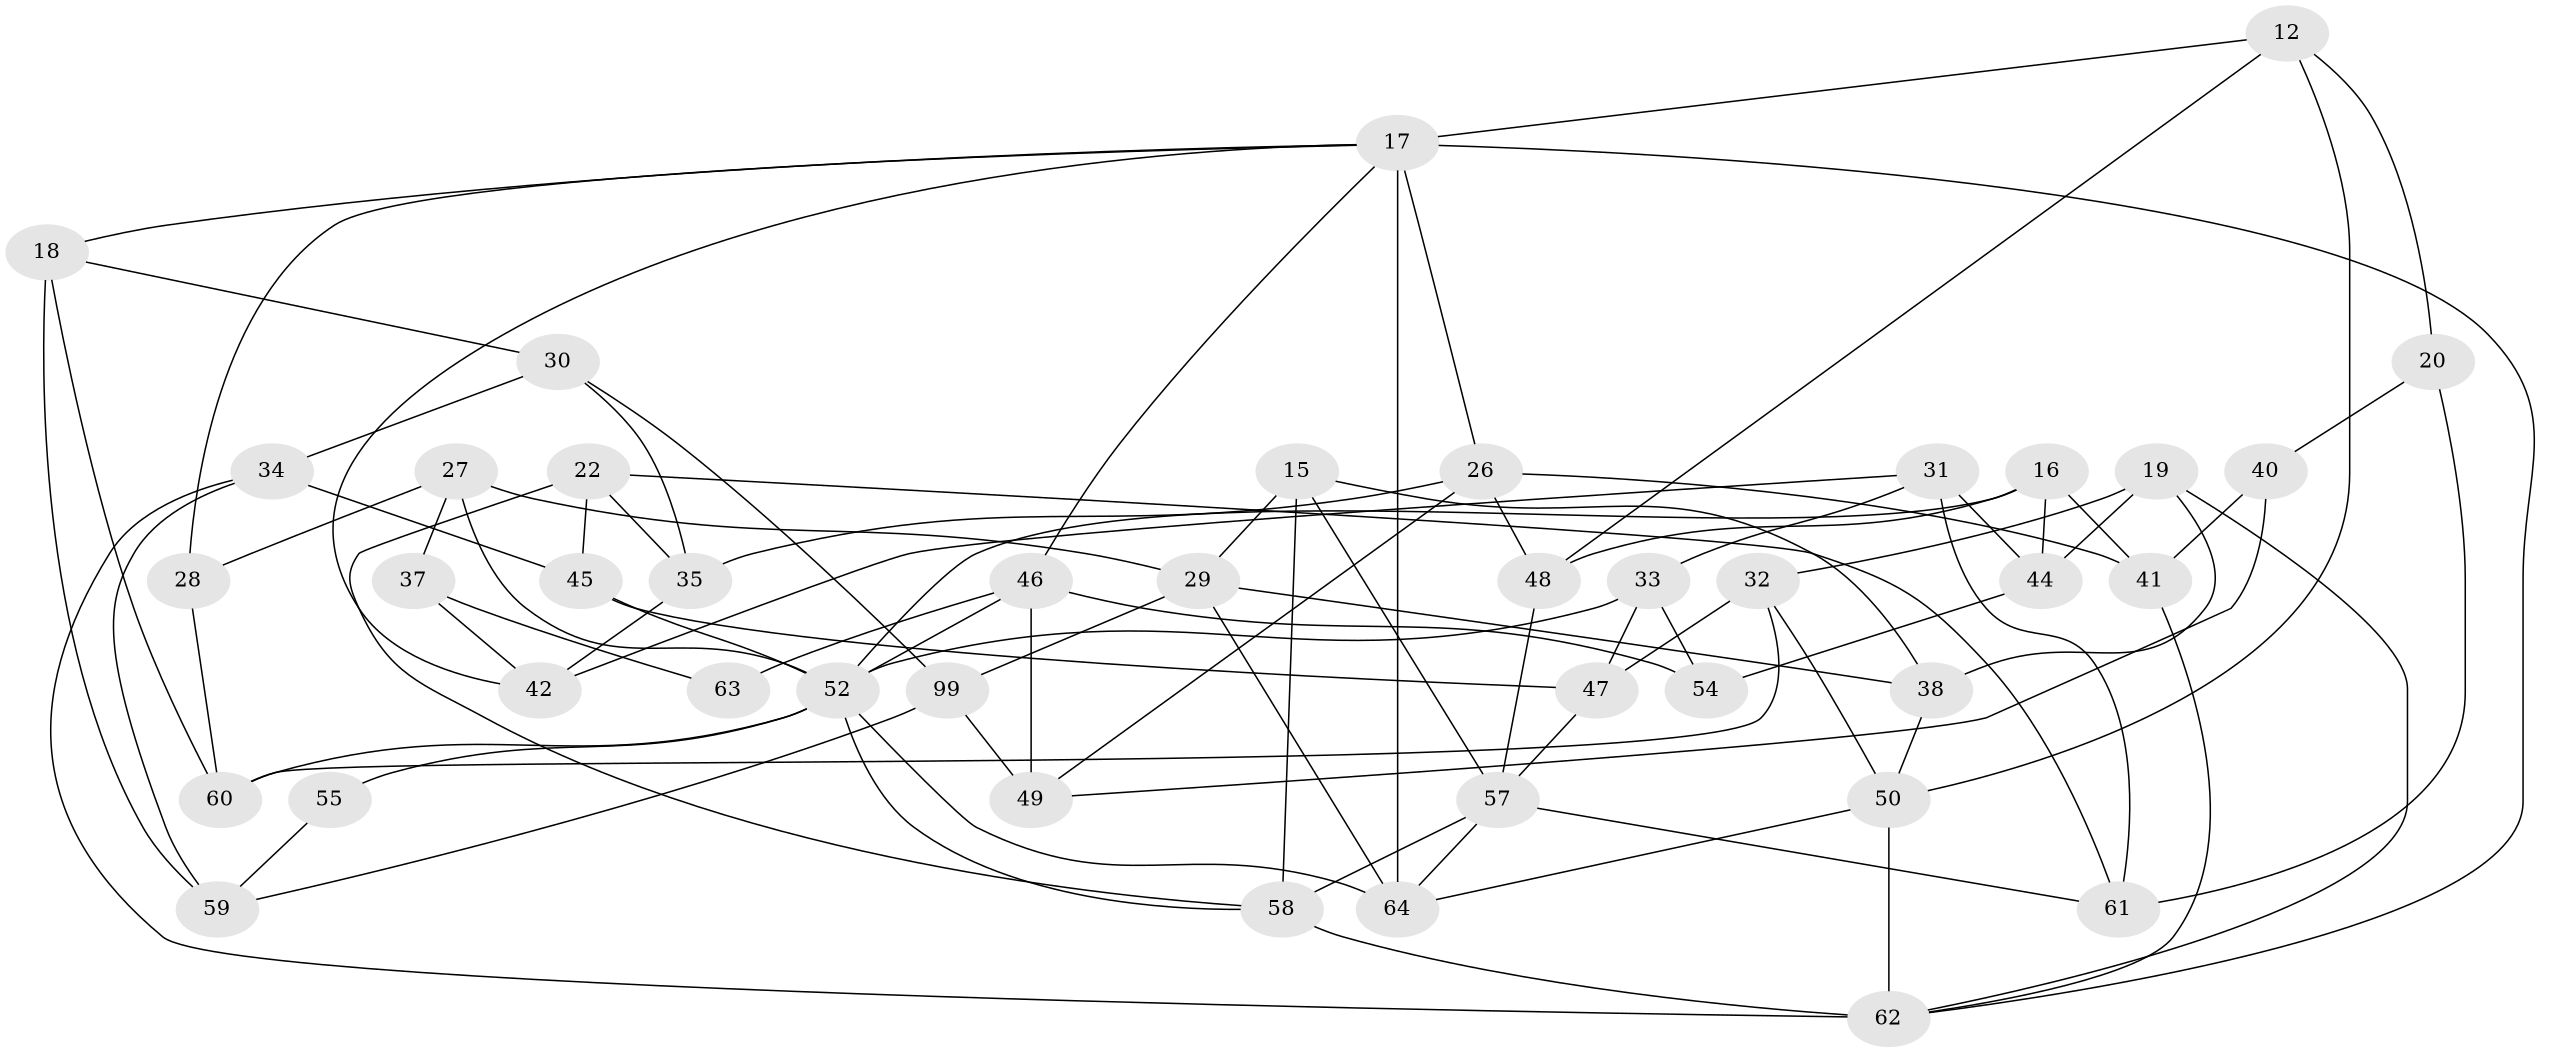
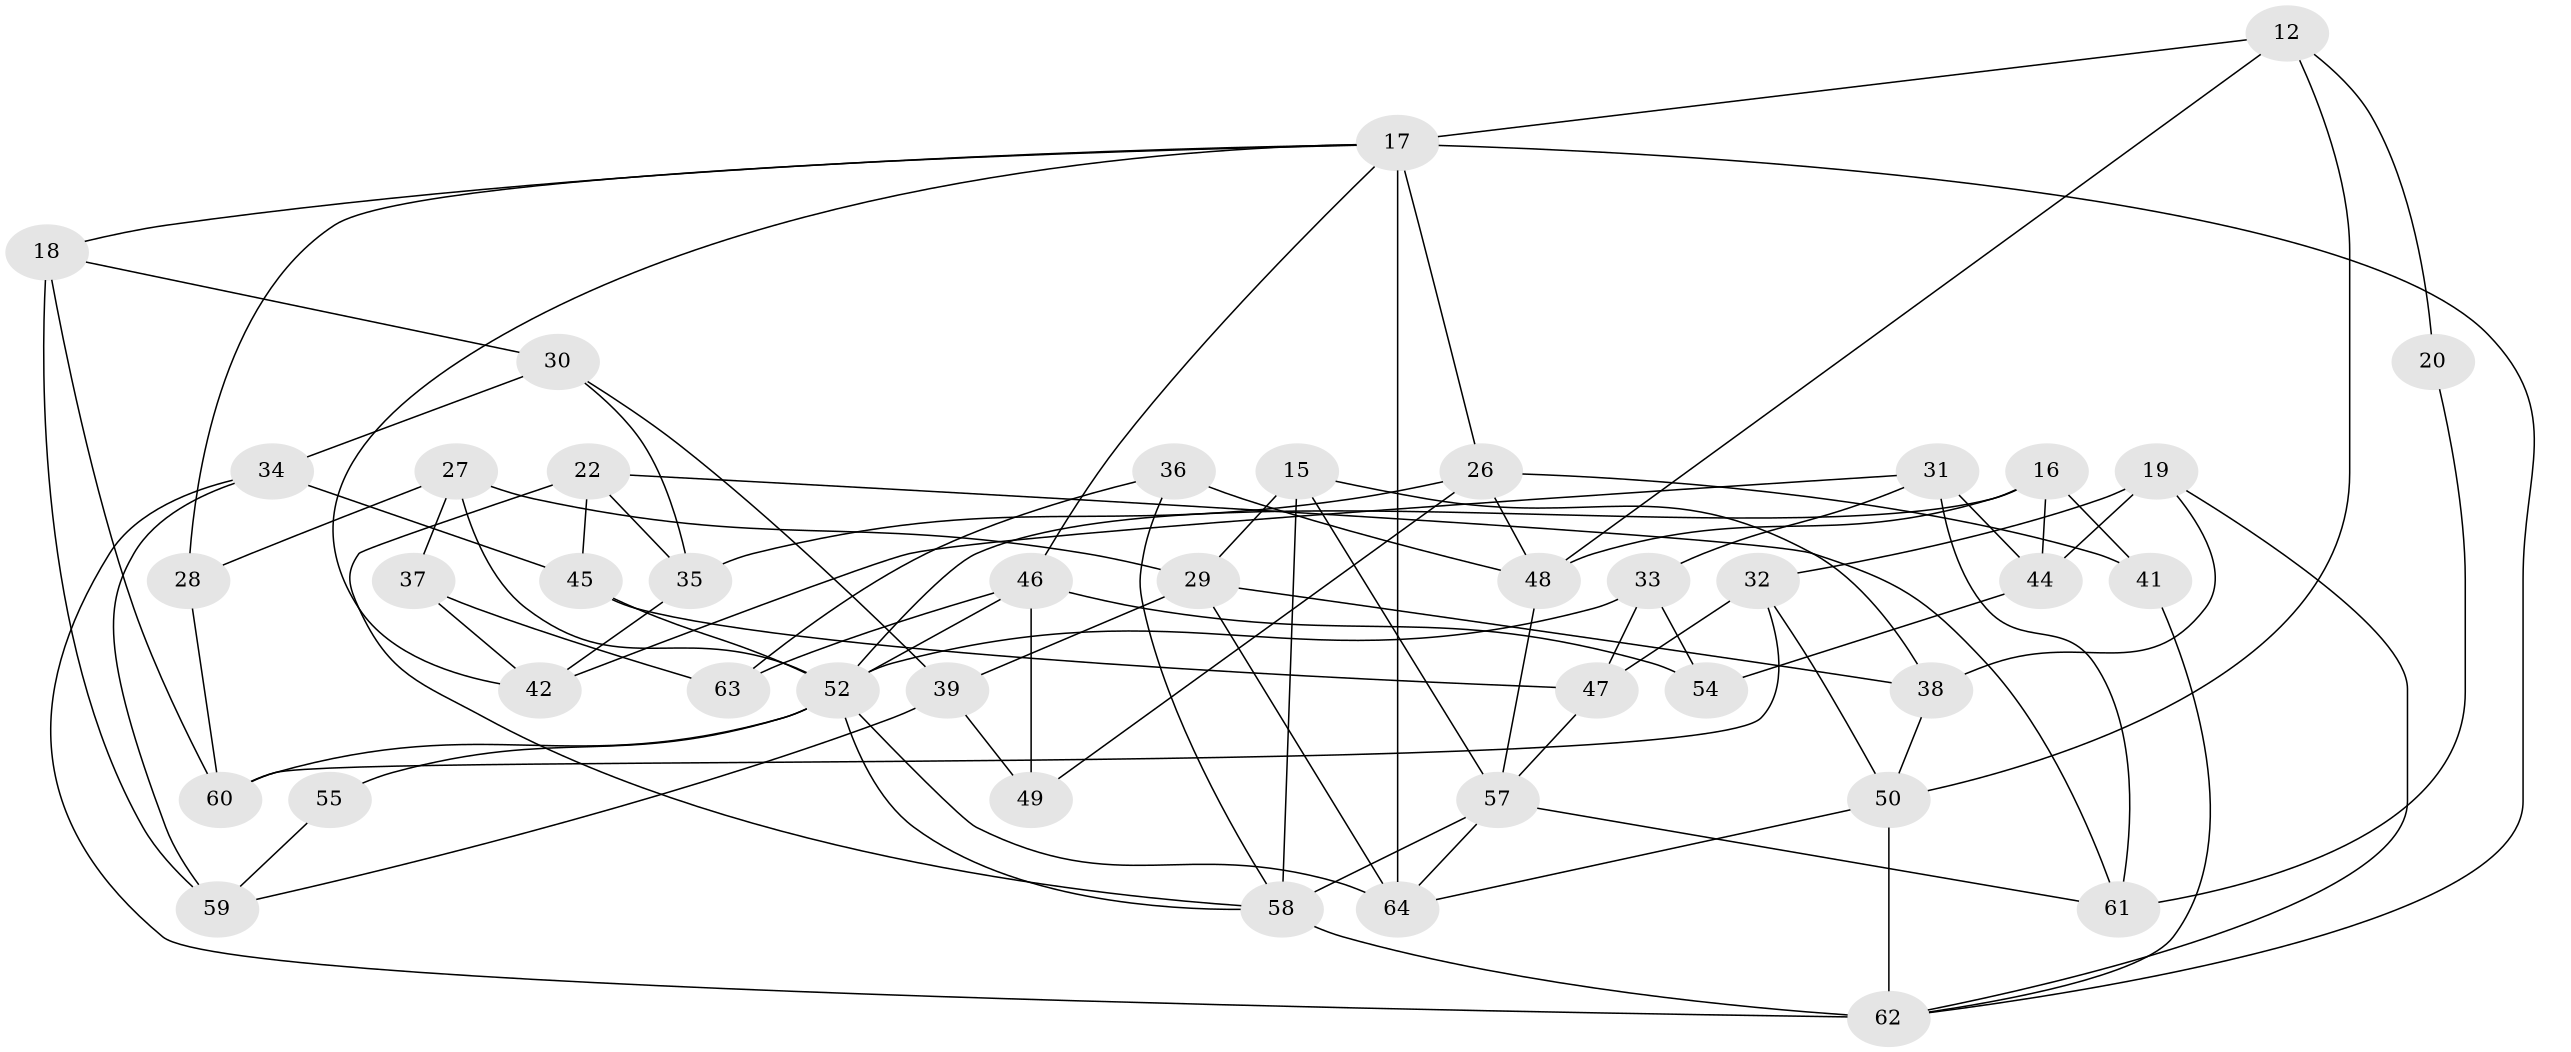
node "36": added
node "40": removed
node "99": label "99" -> "39"
